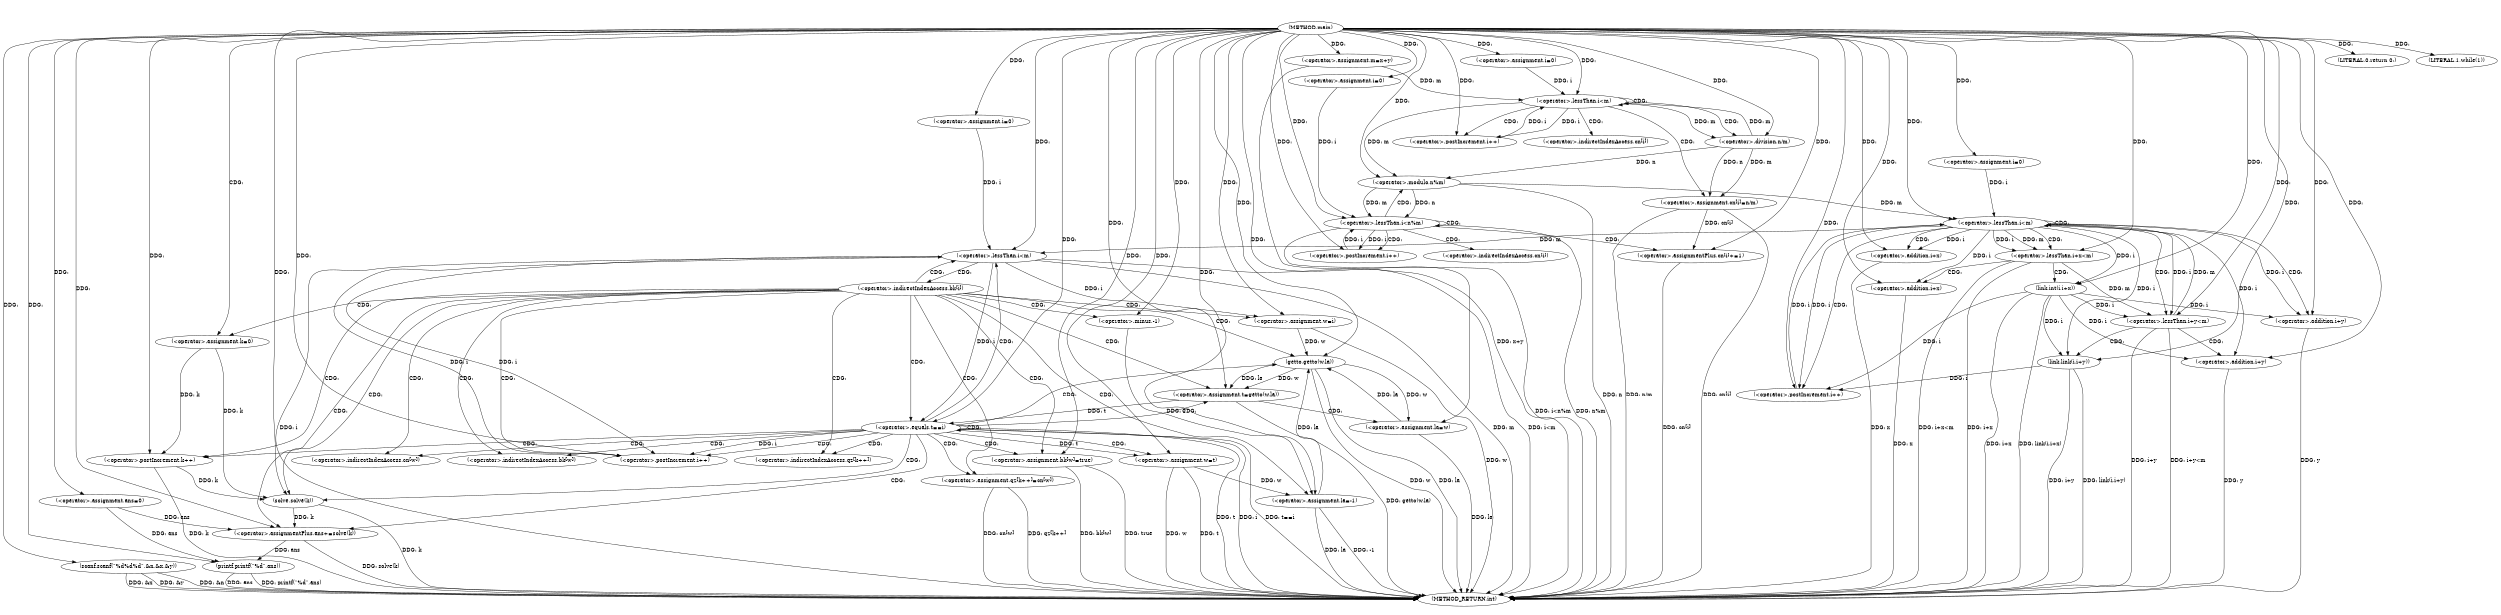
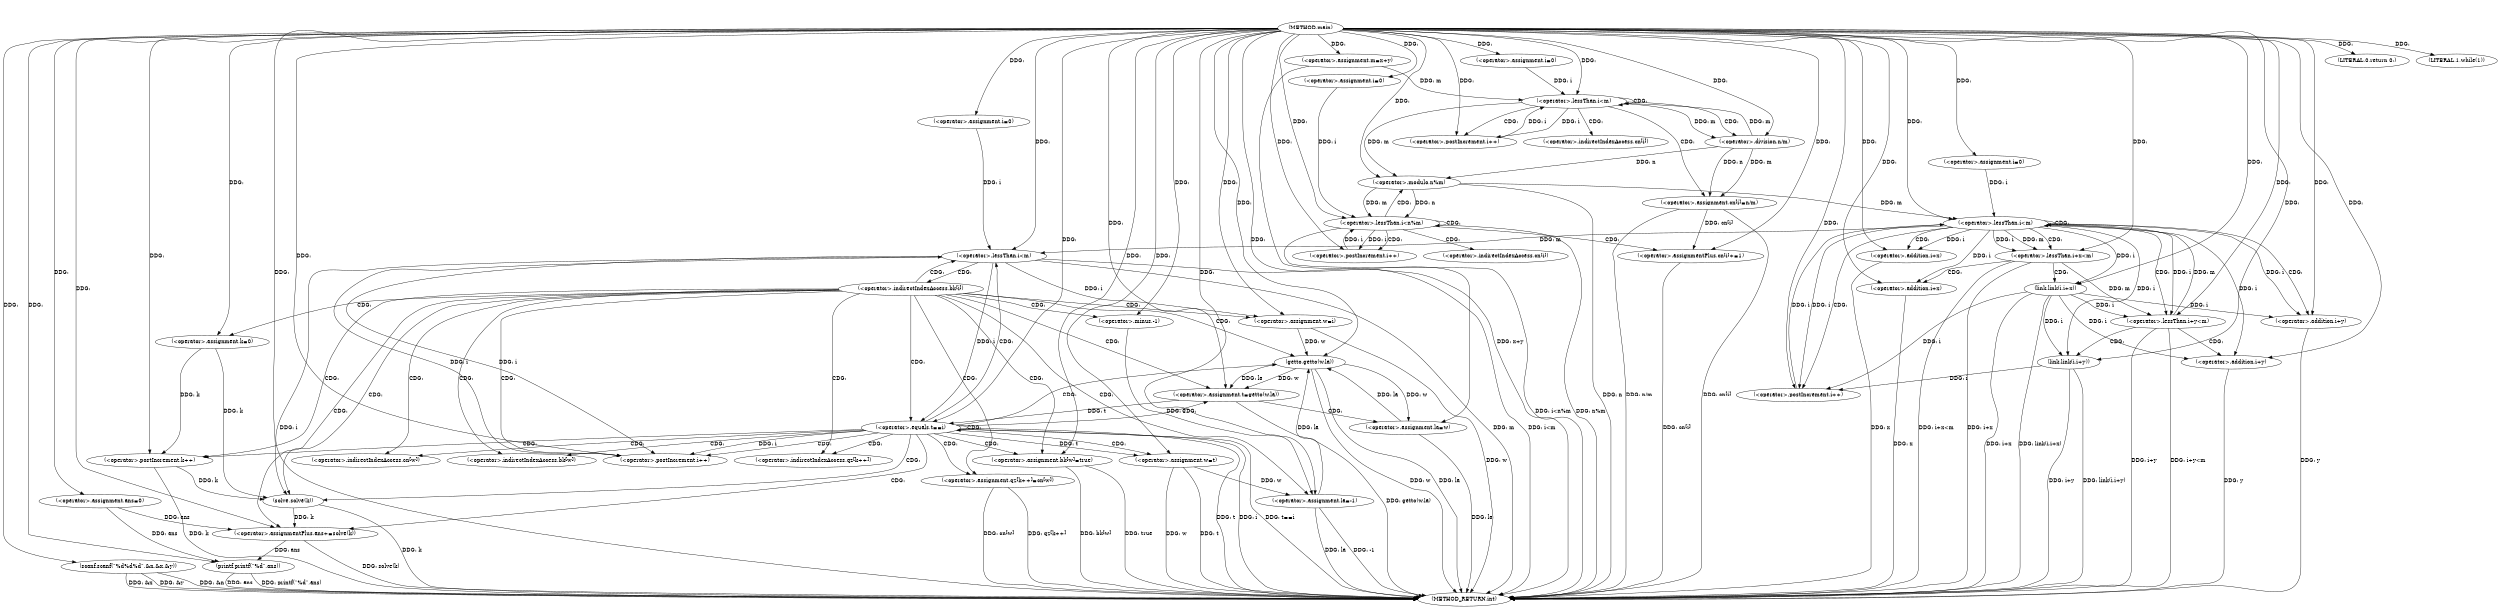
edge "(METHOD,main)" -> "(<operator>.assignment,k=0)": label "CDG: " -> "DDG: "
node "(link,int(i,i+x))": label "(link,int(i,i+x))" -> "(link,link(i,i+x))"
